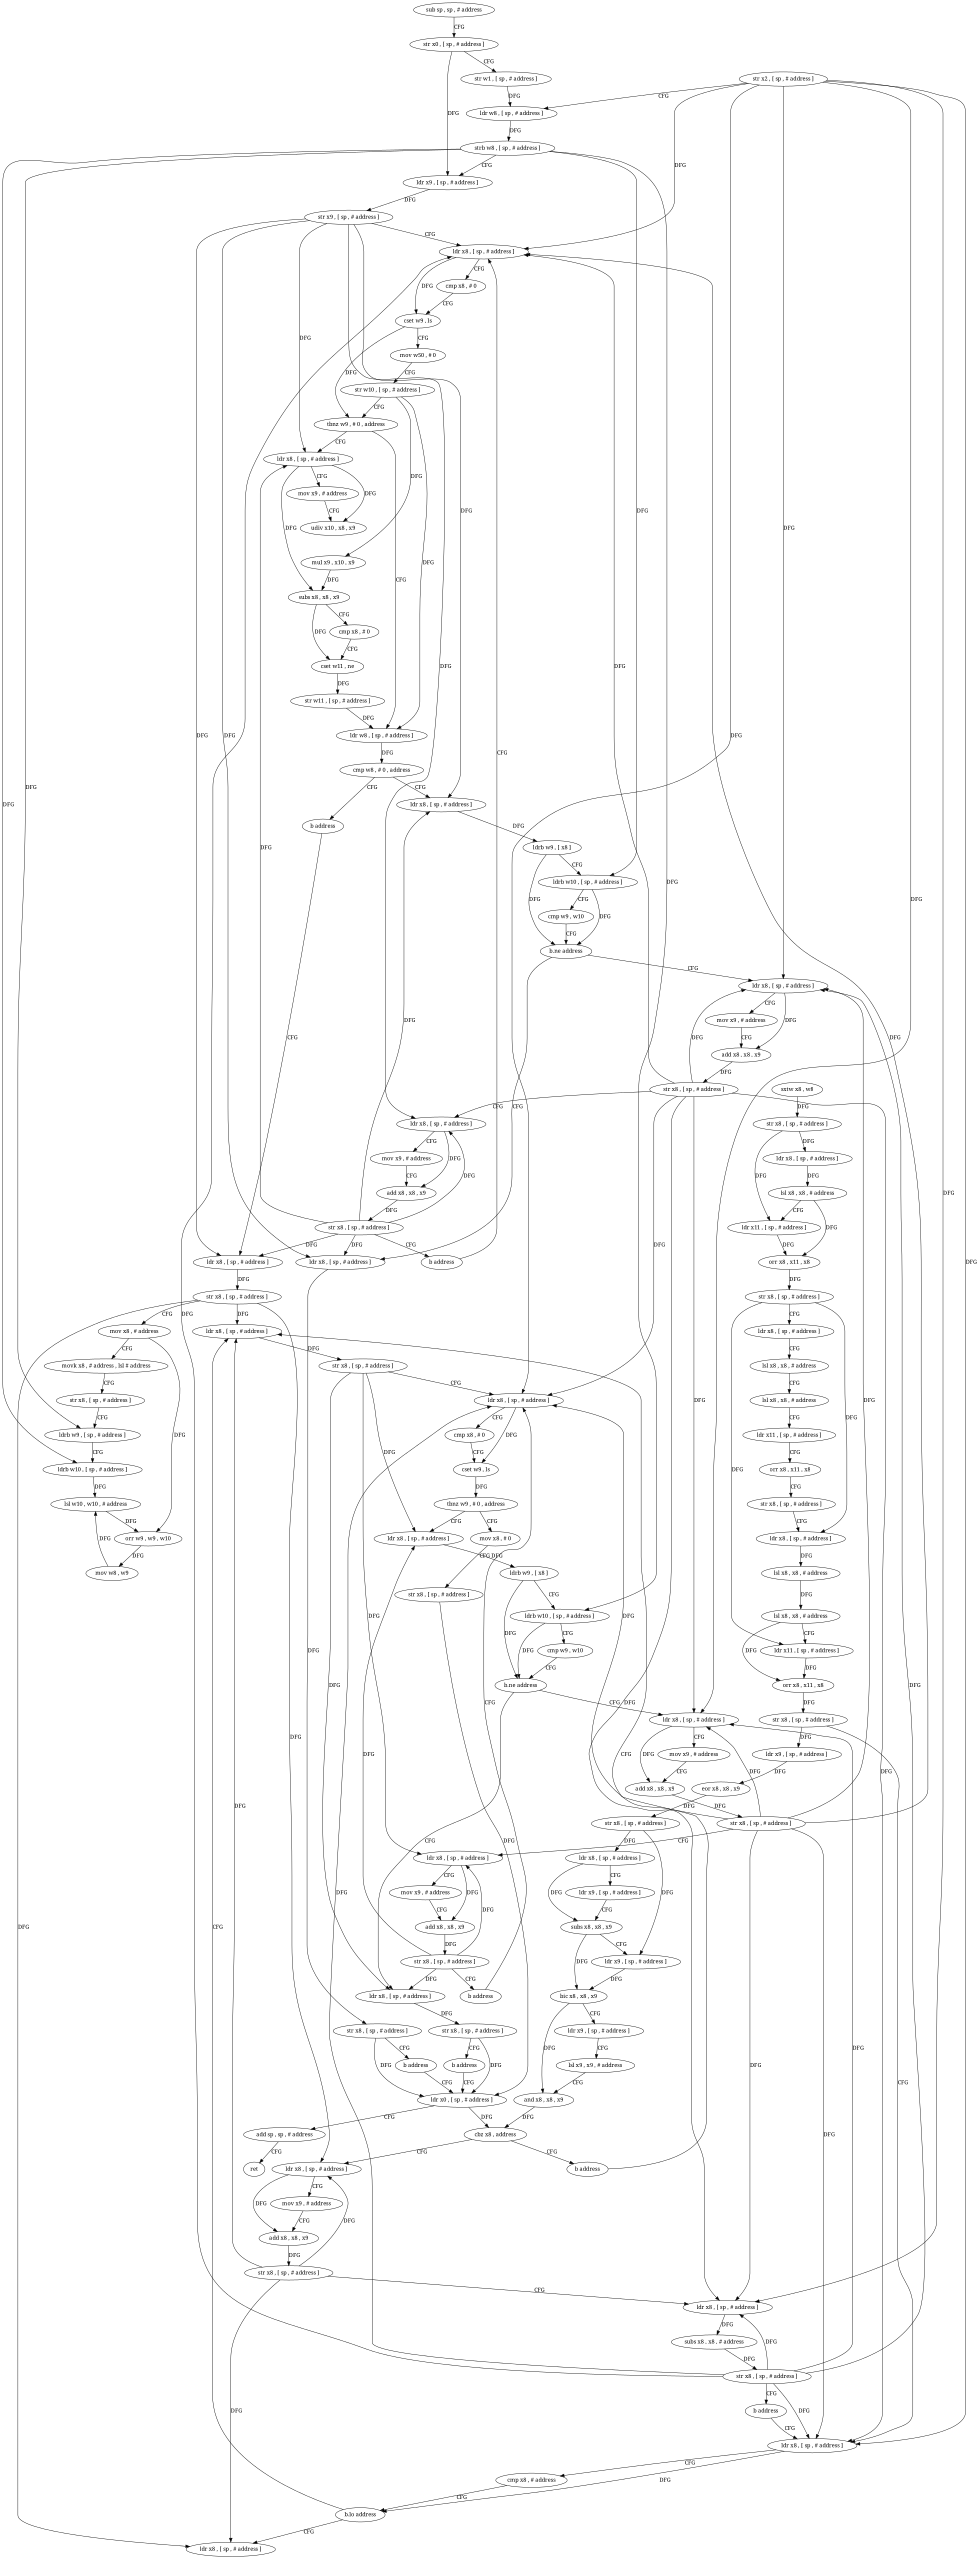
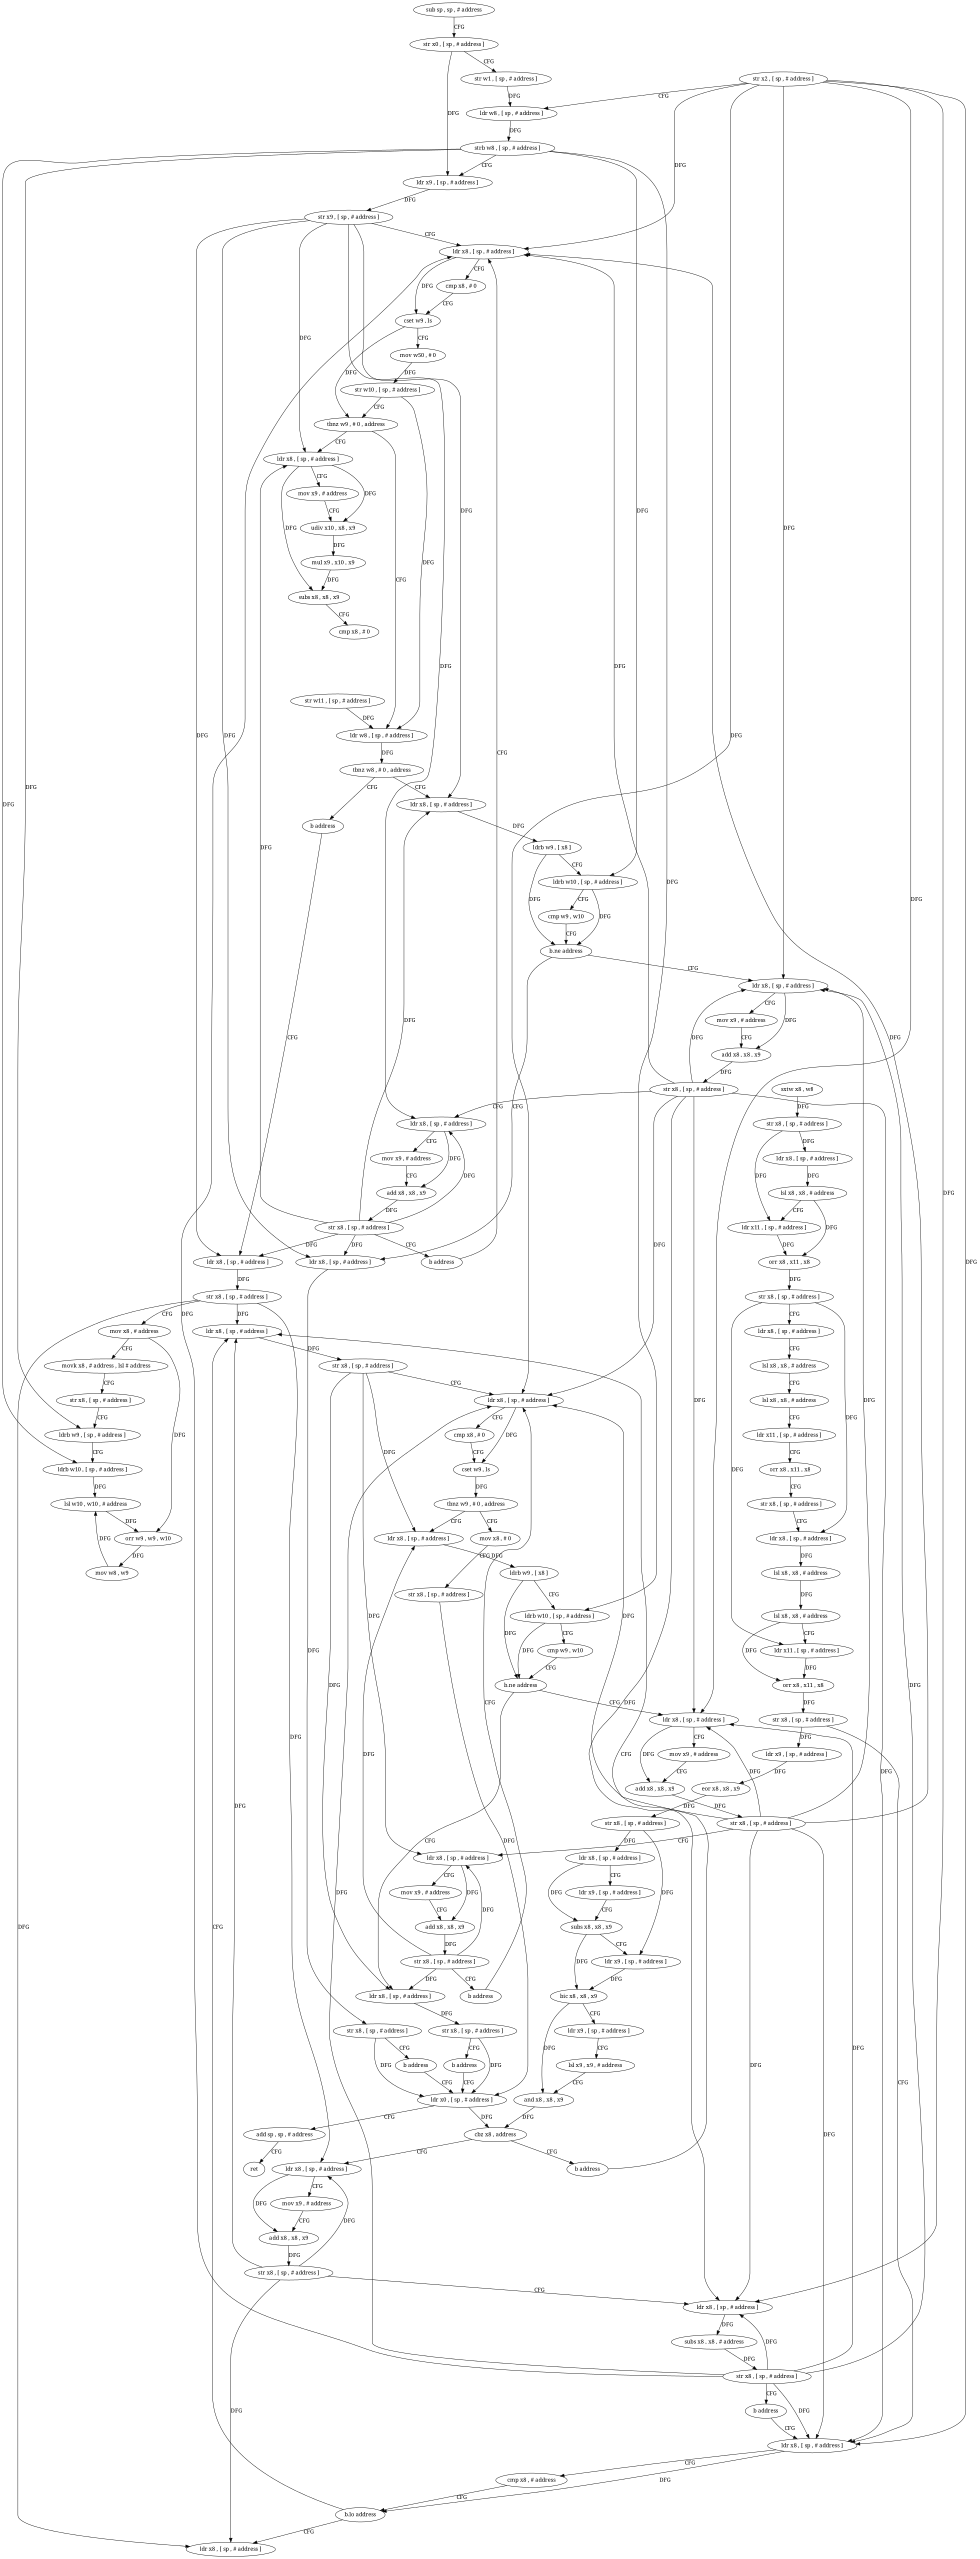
edge "mov w50 , # 0" -> "str w10 , [ sp , # address ]": label "CFG" -> "DFG"
edge "str w10 , [ sp , # address ]" -> "mul x9 , x10 , x9": now "udiv x10 , x8 , x9" -> "mul x9 , x10 , x9"
node "cset w11 , ne": removed
node "cmp w8 , # 0 , address": label "cmp w8 , # 0 , address" -> "tbnz w8 , # 0 , address"
